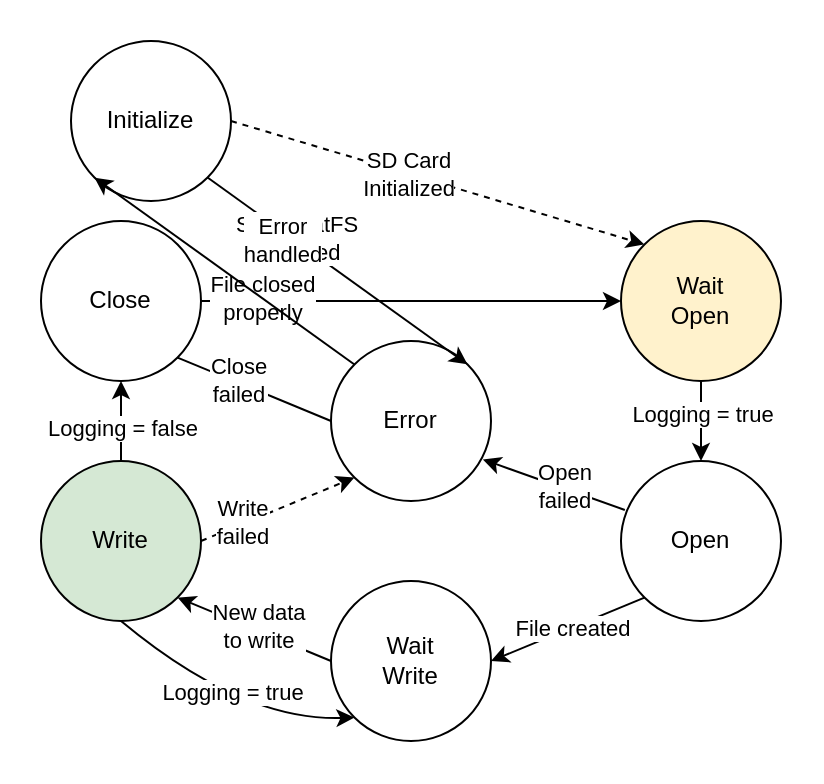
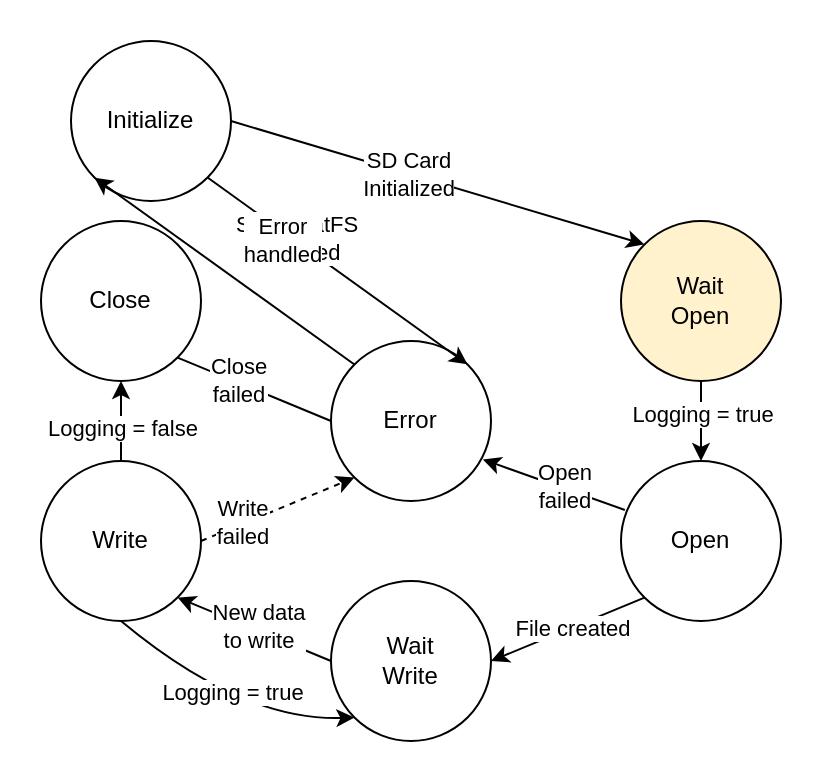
edge "Initialize" -> "Wait Open": style dashed -> solid
edge "Close" -> "Wait Open": removed, label "File closed properly"
node "Write": fillcolor #d5e8d4 -> #ffffff
